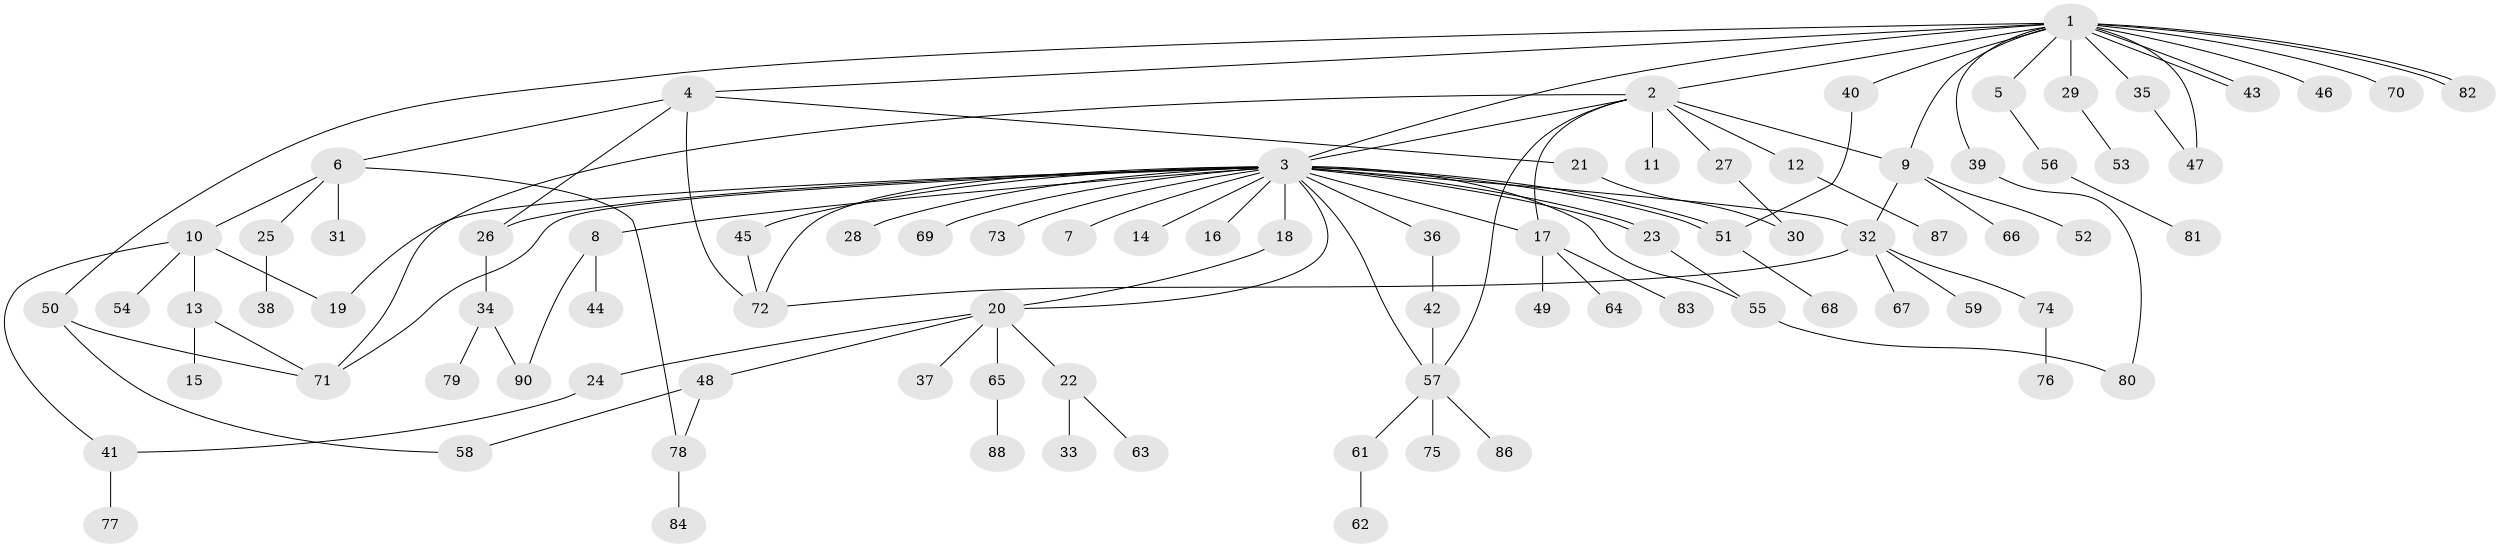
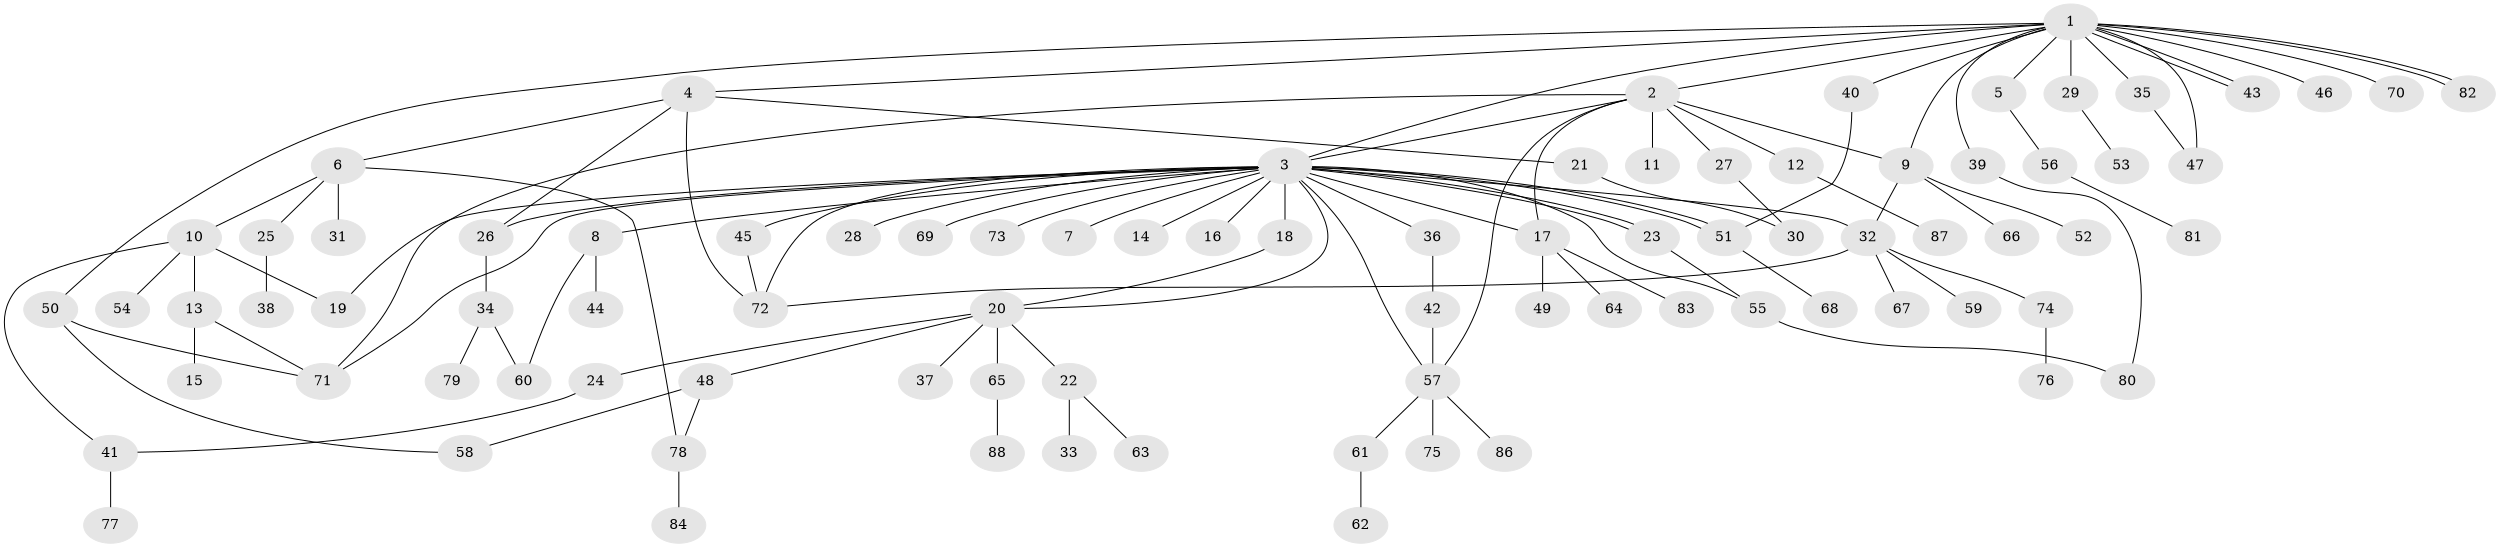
node "90": label "90" -> "60"
